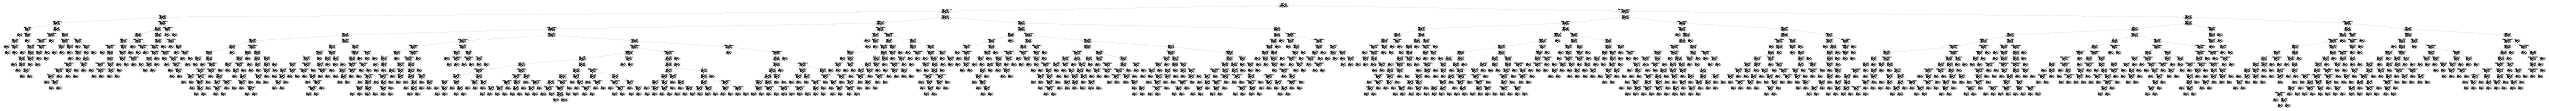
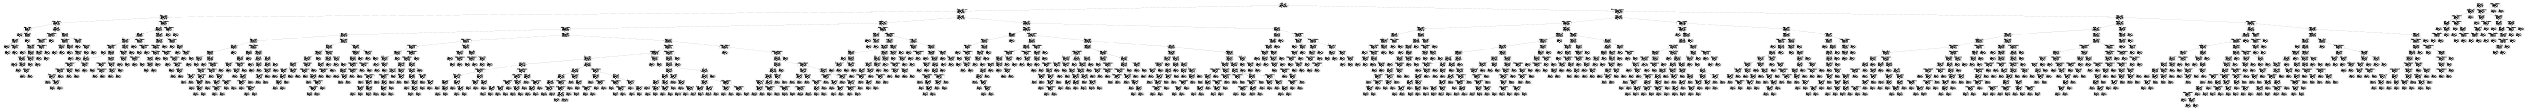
node "War <= 0.5 gini = 0.308 samples = 105 value = [85, 20]": removed
